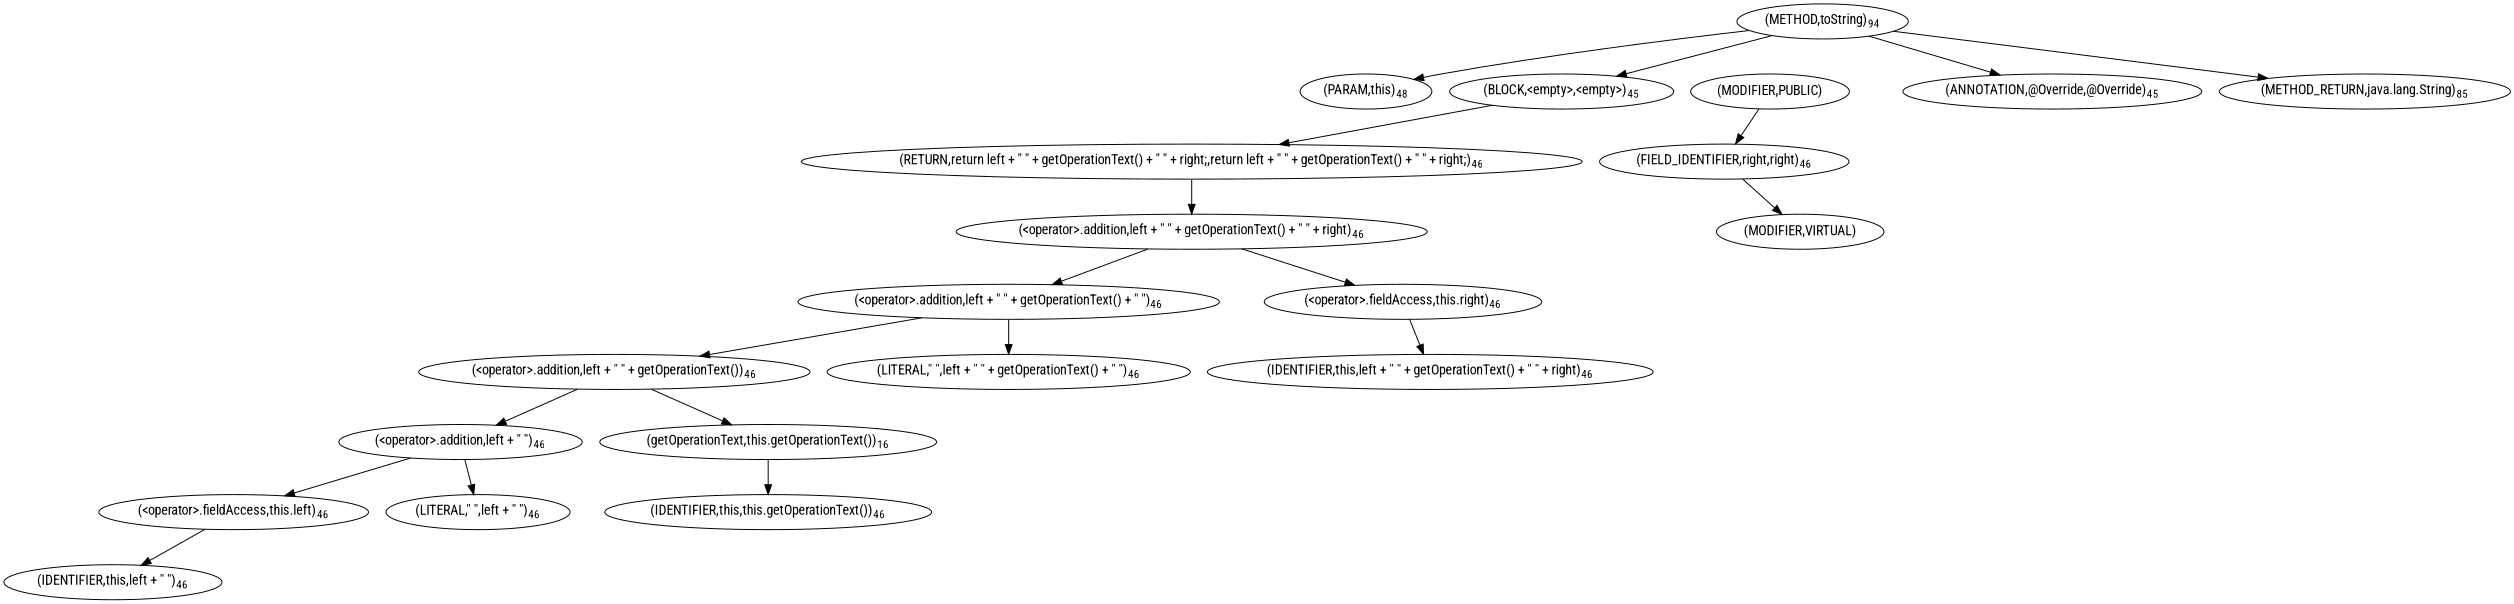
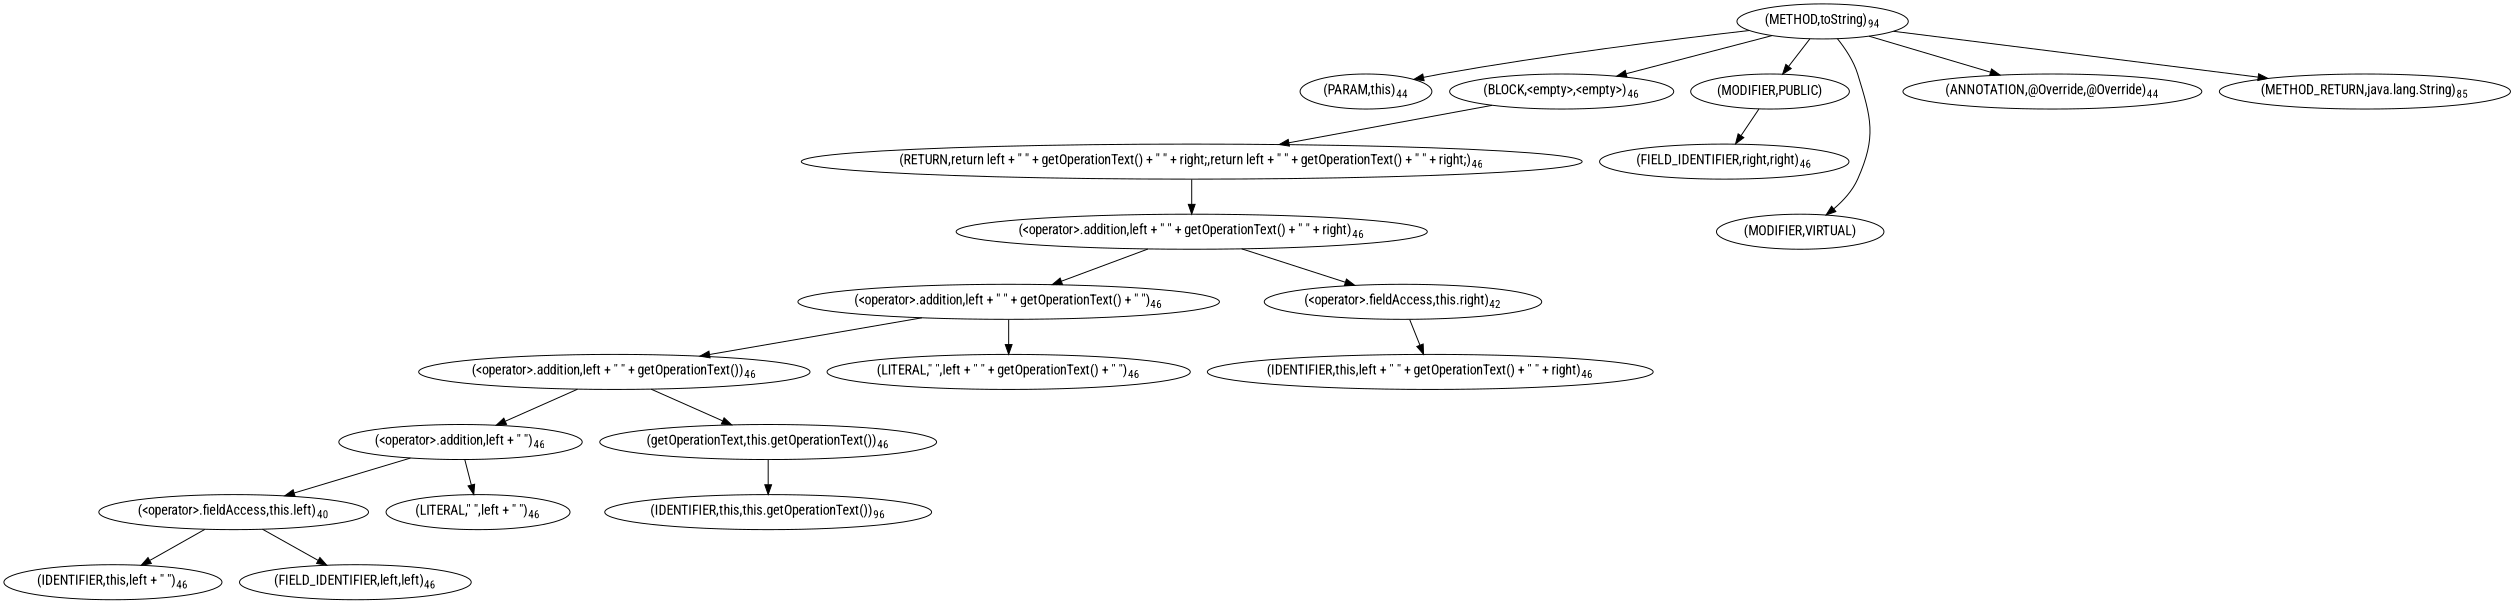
edge "(METHOD,toString)" -> "(MODIFIER,PUBLIC)": added
node "(PARAM,this)": text "48" -> "44"
node "(BLOCK,<empty>,<empty>)": text "45" -> "46"
node "(ANNOTATION,@Override,@Override)": text "45" -> "44"
edge "(FIELD_IDENTIFIER,right,right)" -> "(MODIFIER,VIRTUAL)": now "(METHOD,toString)" -> "(MODIFIER,VIRTUAL)"
node "(<operator>.fieldAccess,this.right)": text "46" -> "42"
node "(getOperationText,this.getOperationText())": text "16" -> "46"
node "(<operator>.fieldAccess,this.left)": text "46" -> "40"
node "(IDENTIFIER,this,this.getOperationText())": text "46" -> "96"
node "(FIELD_IDENTIFIER,left,left)": added
